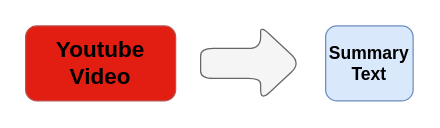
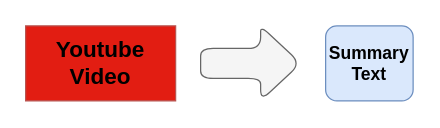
node "Youtube Video": shape rounded rectangle -> rectangle
